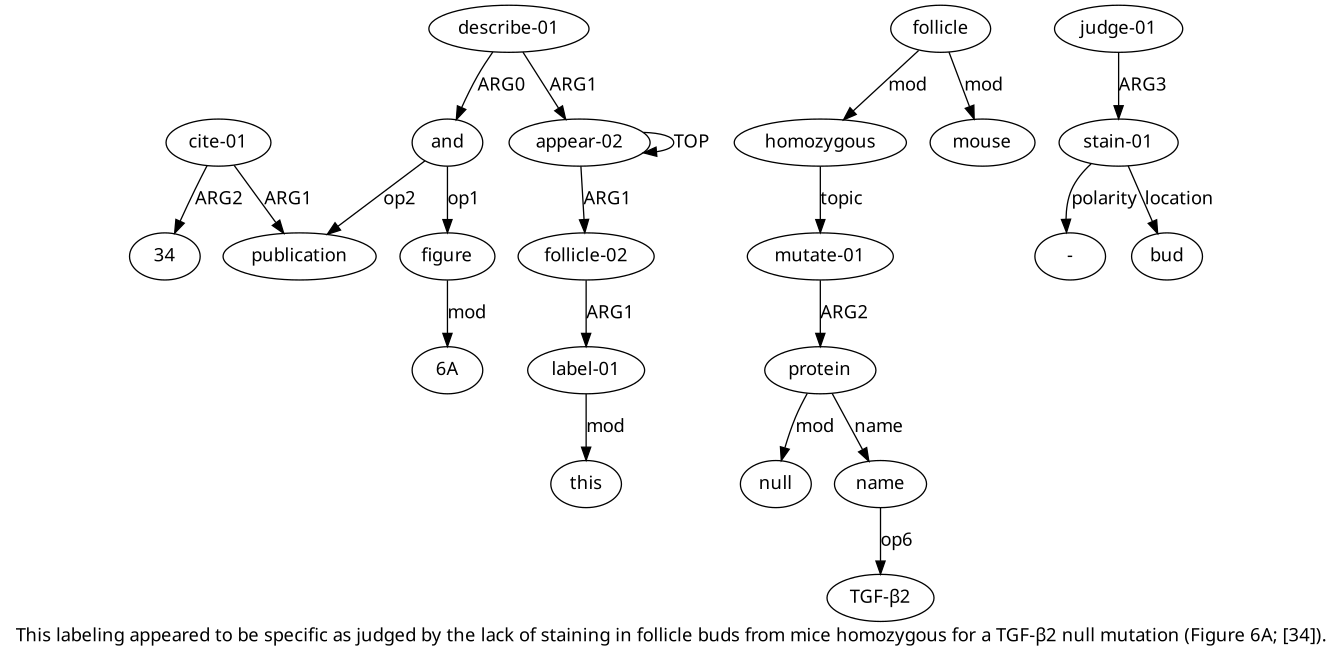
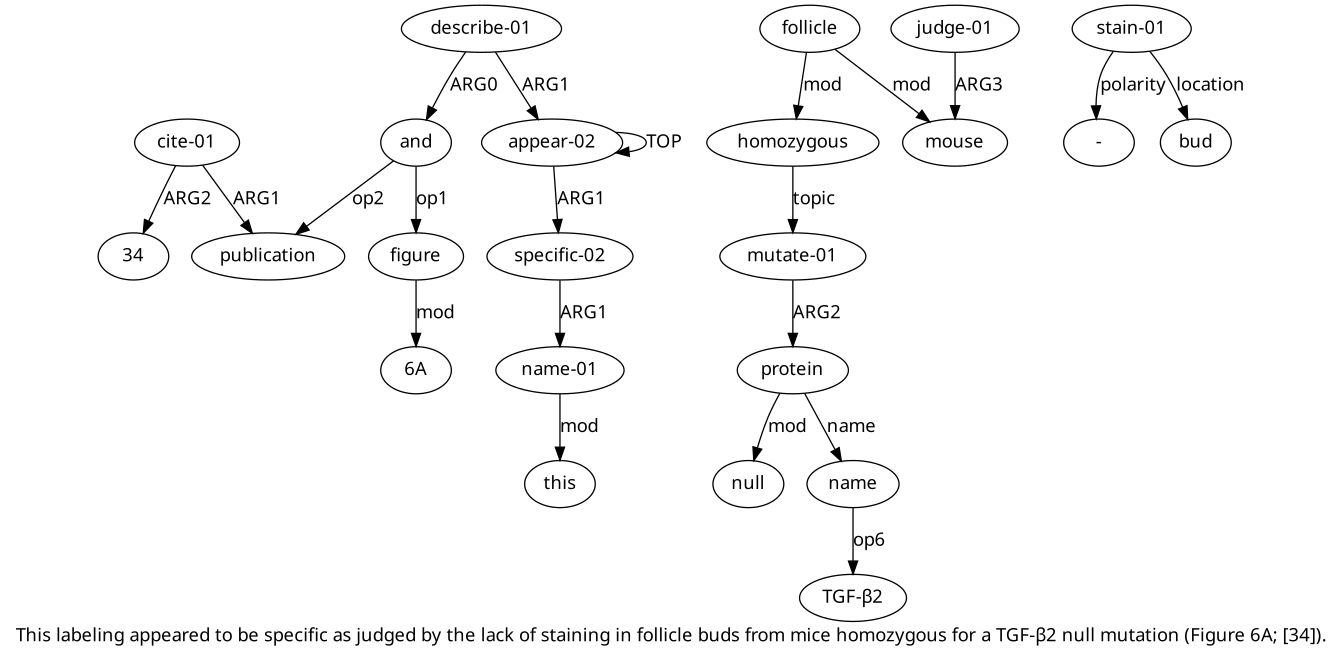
edge "judge-01" -> "stain-01": now "judge-01" -> "mouse"
node "follicle-02": label "follicle-02" -> "specific-02"
node "label-01": label "label-01" -> "name-01"
